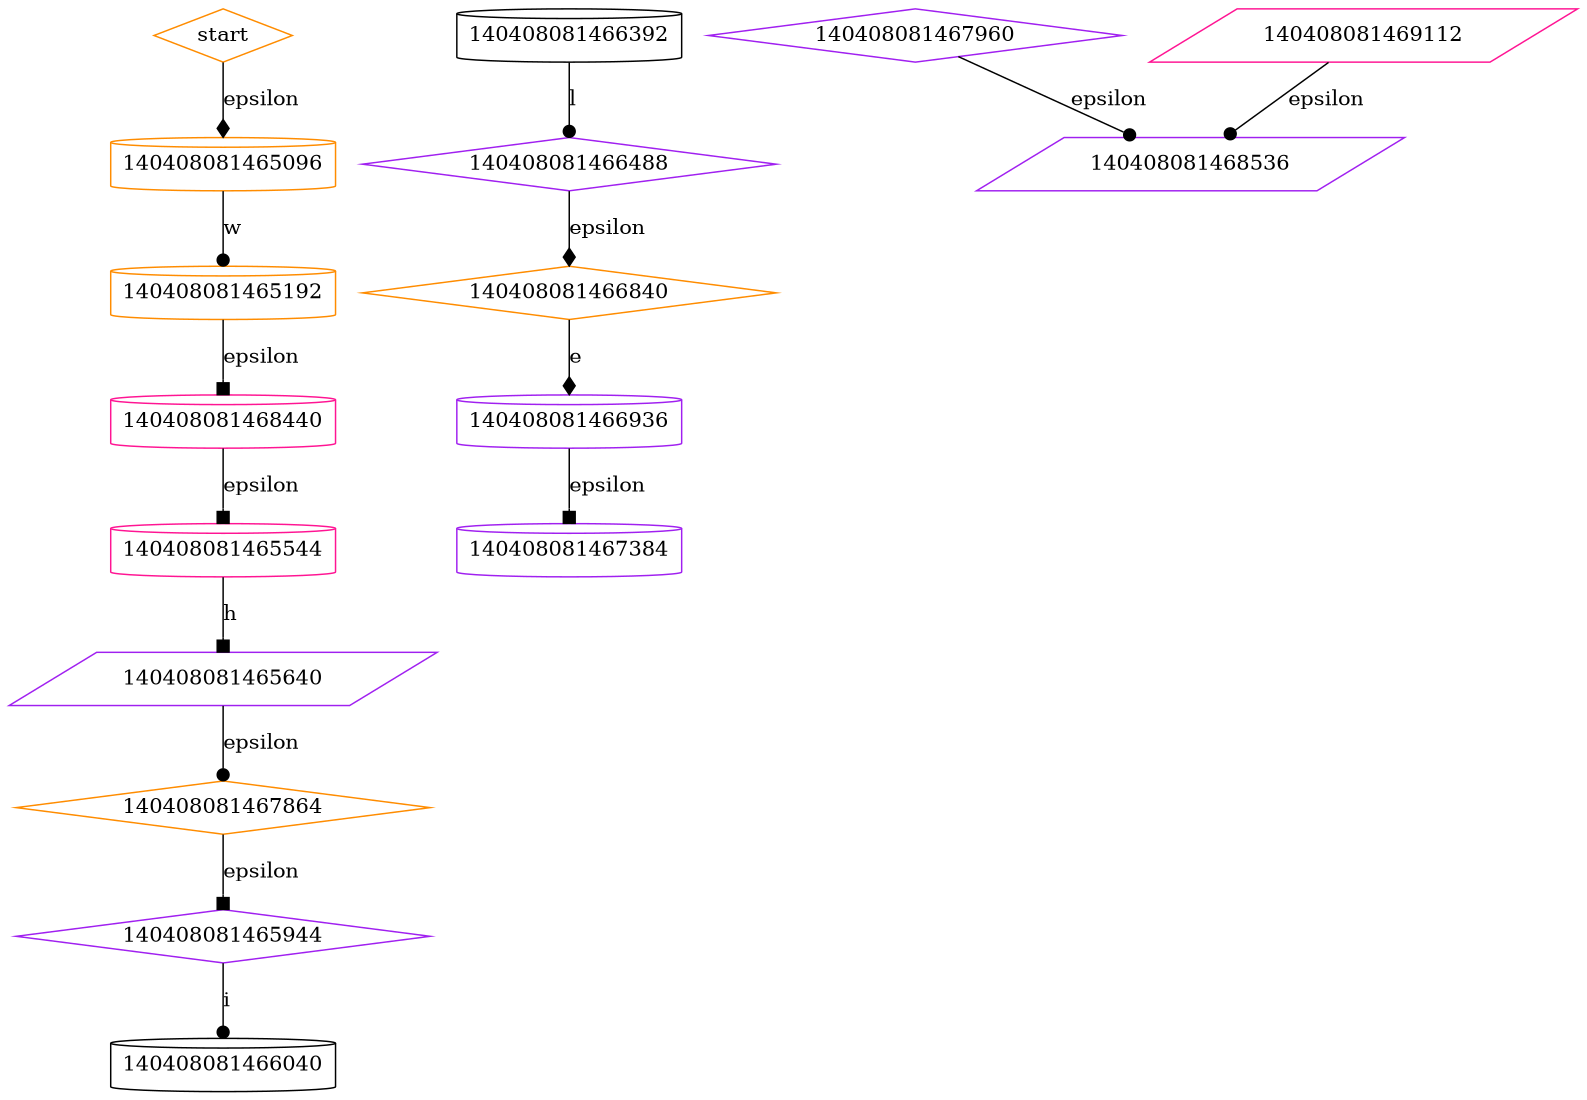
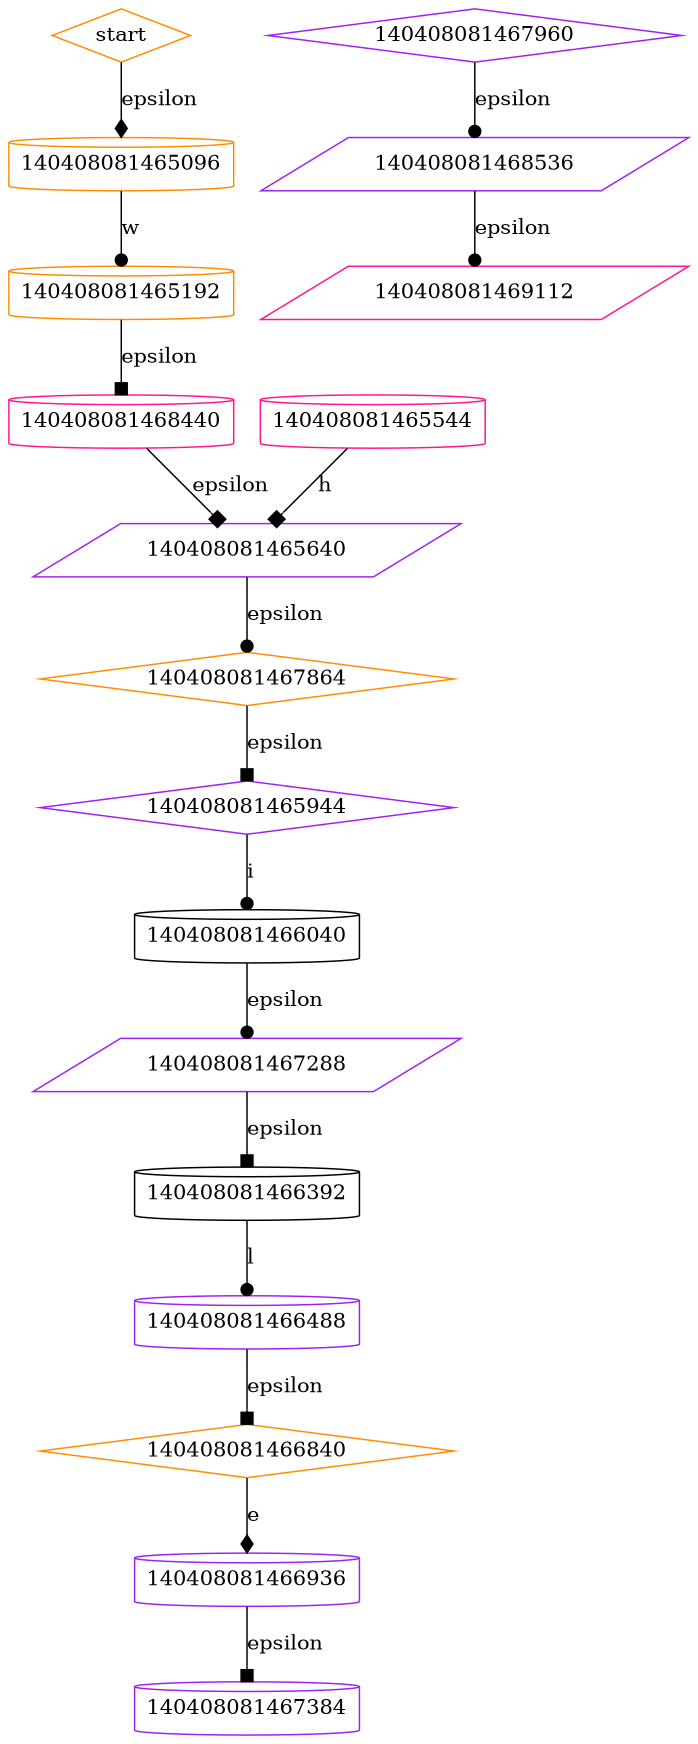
edge "140408081469112" -> "140408081468536": reversed
node "140408081466488": shape diamond -> cylinder
edge "140408081466488" -> "140408081466840": arrowhead diamond -> box
edge "140408081468440" -> "140408081465544": now "140408081468440" -> "140408081465640"
node "140408081467288": added
